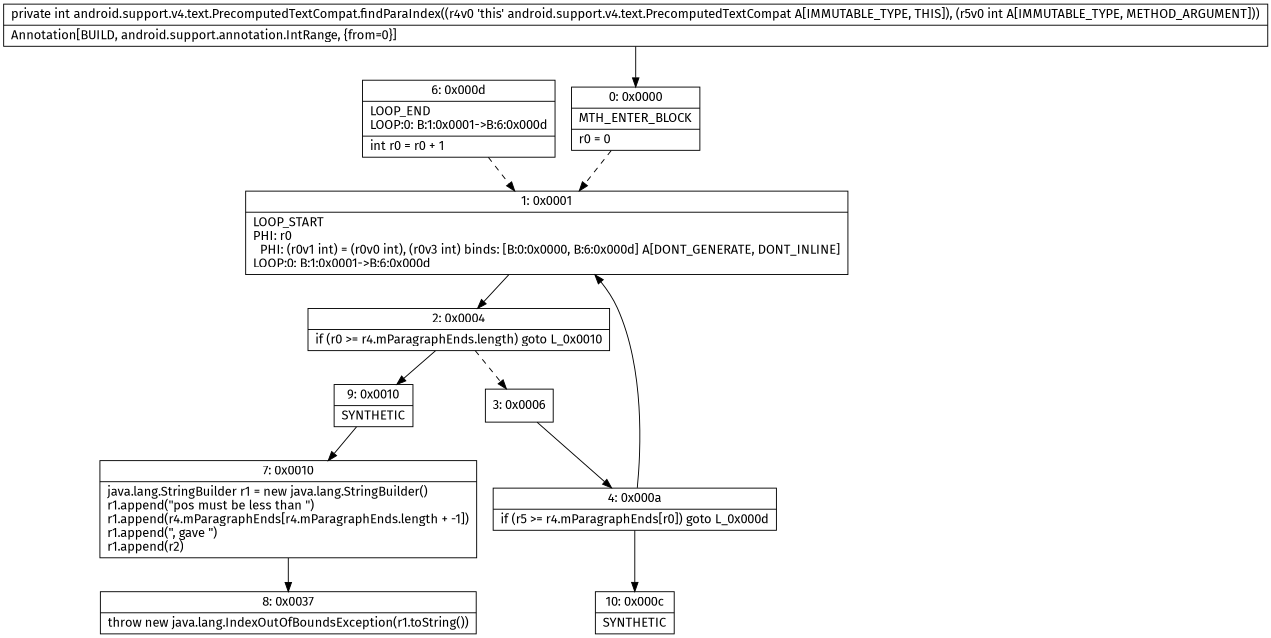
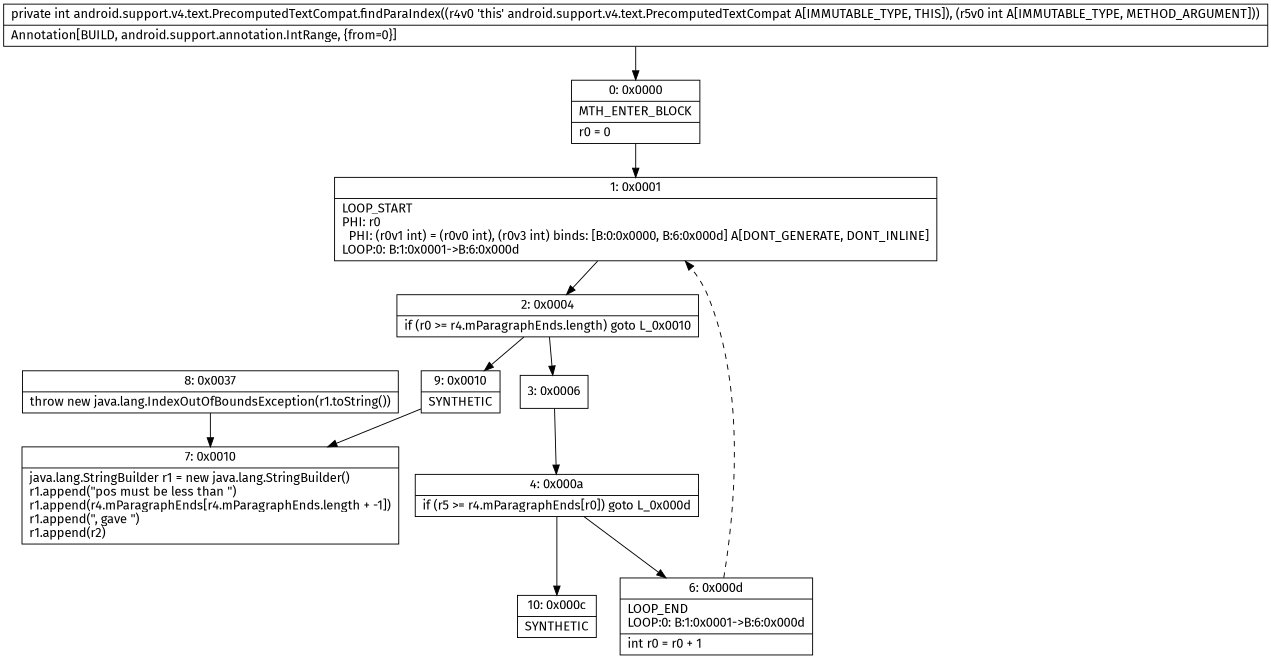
edge "0: 0x0000" -> "1: 0x0001": style dashed -> solid
edge "2: 0x0004" -> "3: 0x0006": style dashed -> solid
edge "4: 0x000a" -> "1: 0x0001": now "4: 0x000a" -> "6: 0x000d"
edge "7: 0x0010" -> "8: 0x0037": reversed
